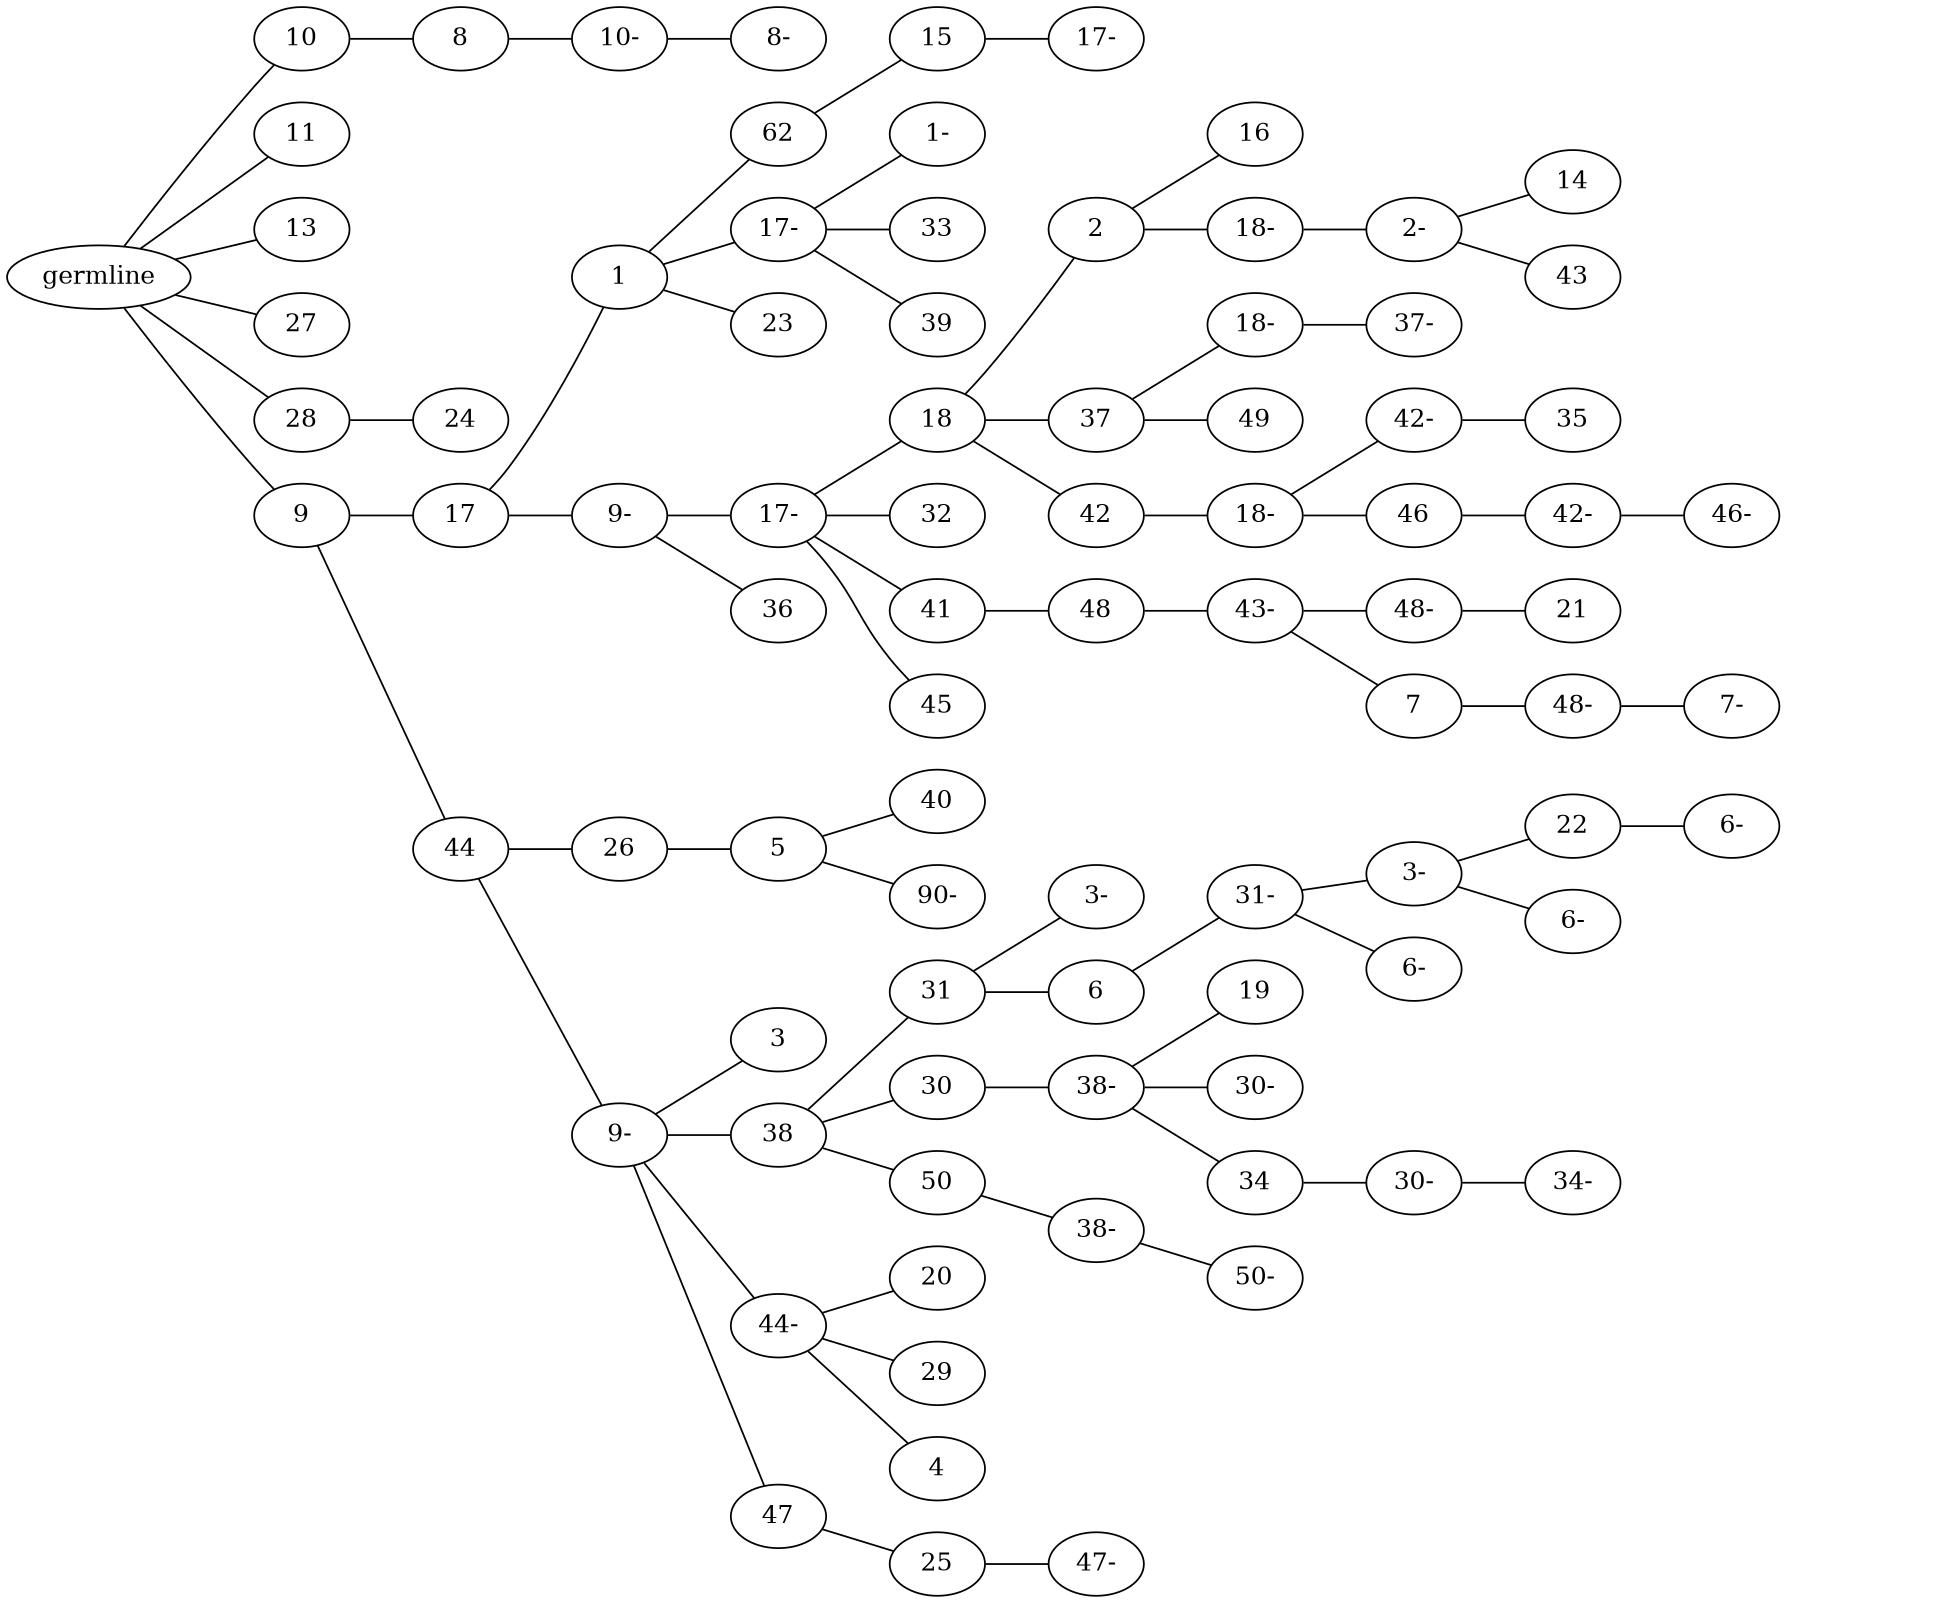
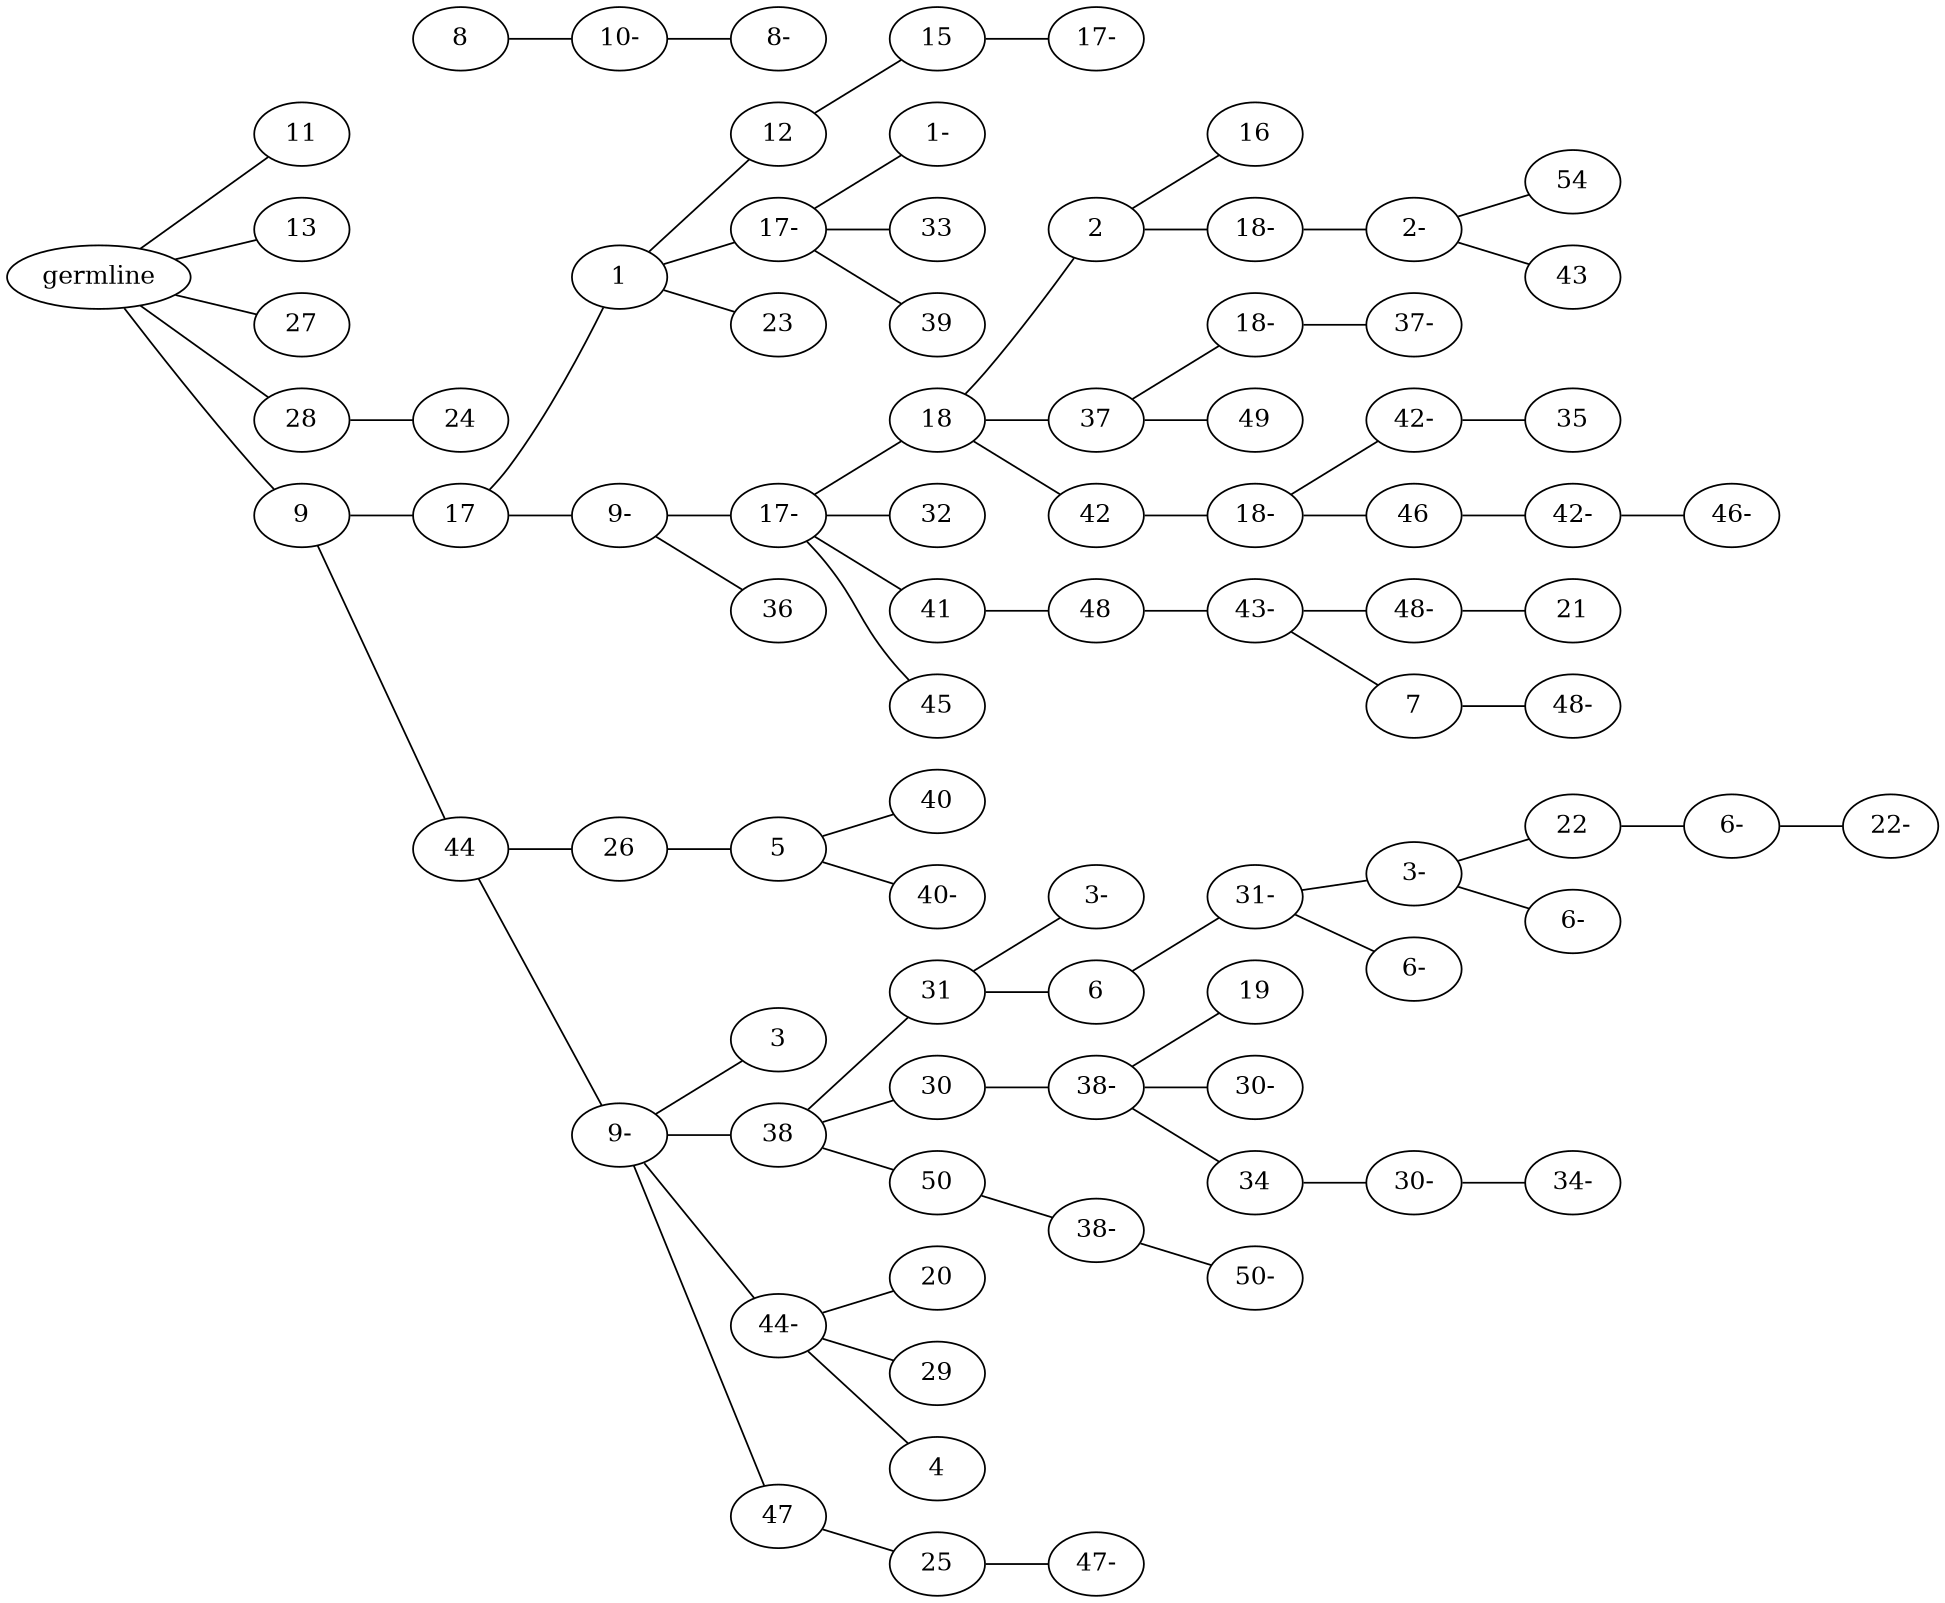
node "10": removed
node "62": label "62" -> "12"
node "14": label "14" -> "54"
node "7-": removed
node "22-": added
node "90-": label "90-" -> "40-"
